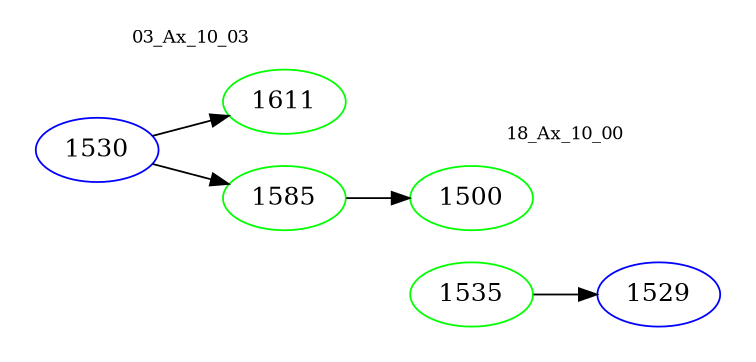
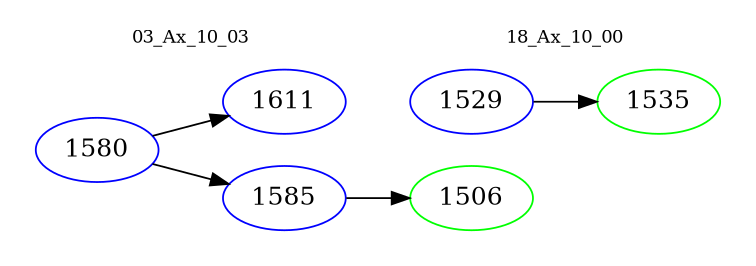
node "1611": color green -> blue
node "1530": label "1530" -> "1580"
node "1585": color green -> blue
node "1500": label "1500" -> "1506"
edge "1535" -> "1529": reversed
